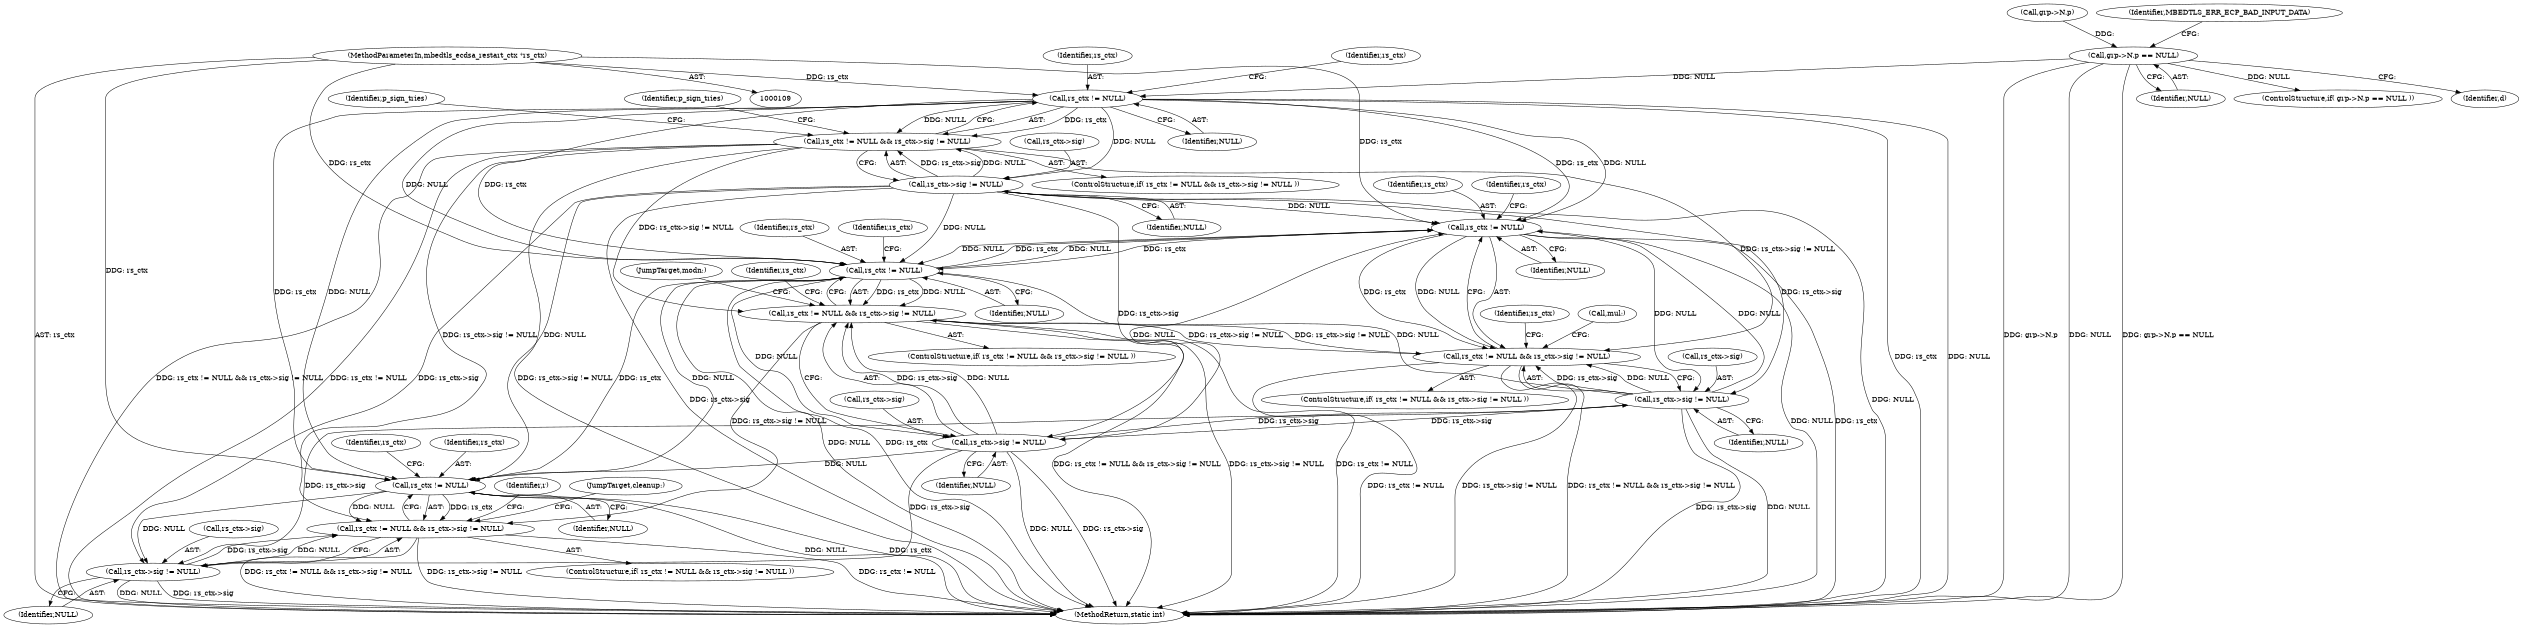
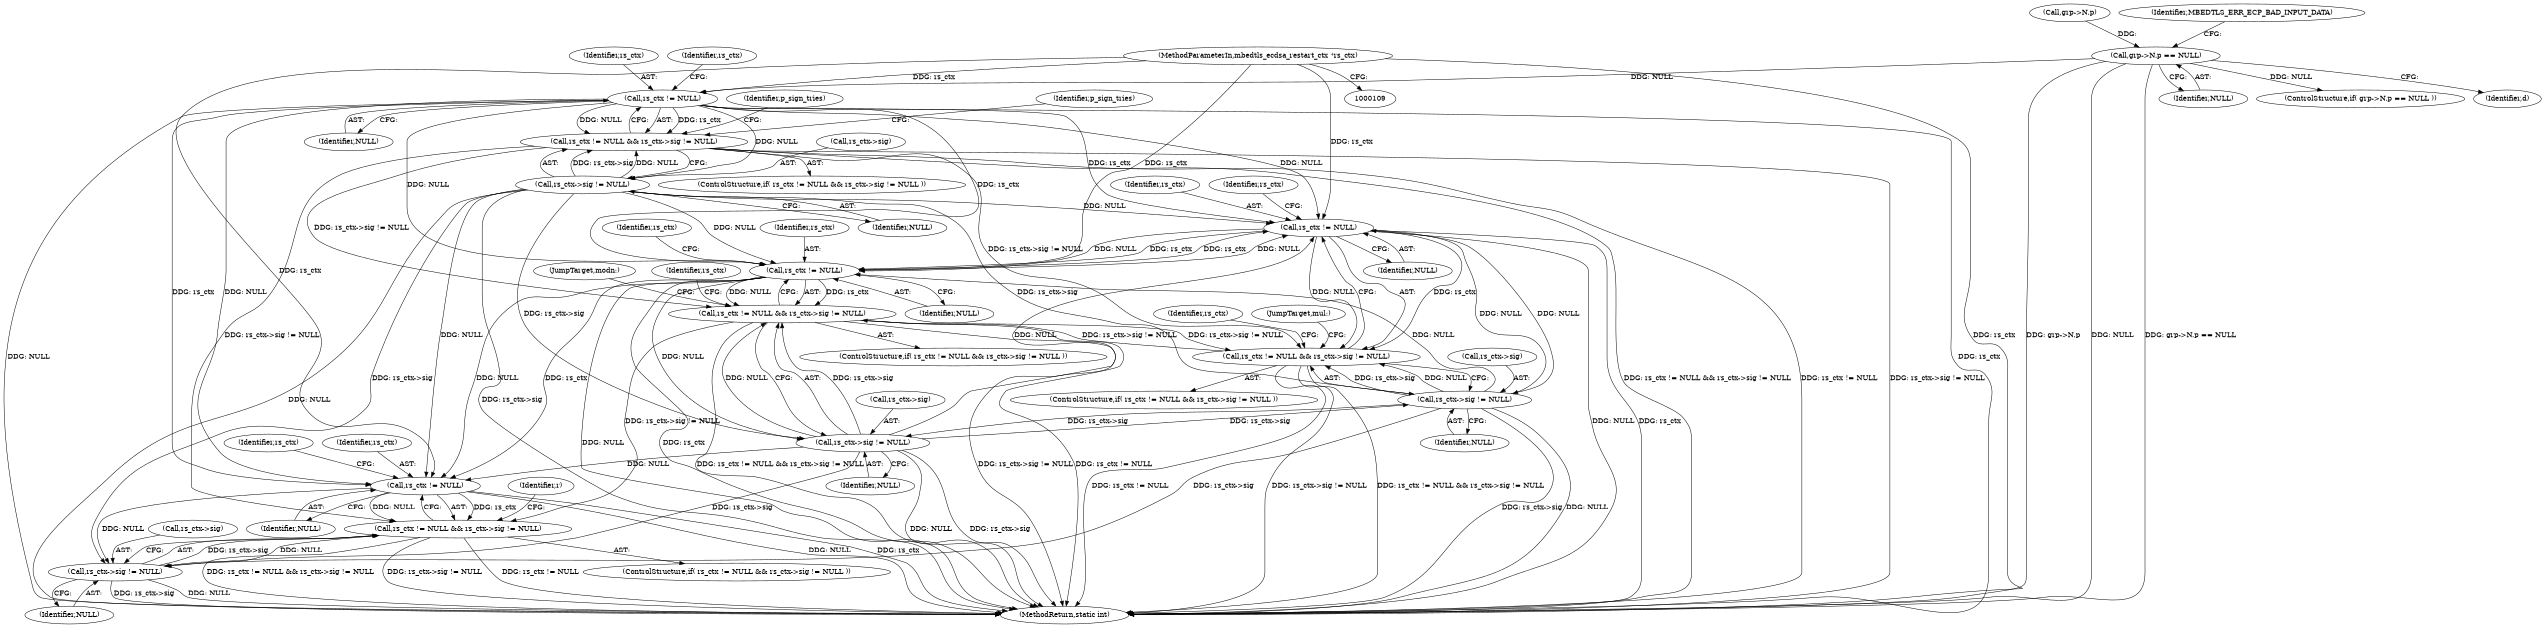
edge "(MethodParameterIn,mbedtls_ecdsa_restart_ctx *rs_ctx)" -> "1000109": label "AST: " -> "CFG: "
node "(Call,mul:)": label "(Call,mul:)" -> "(JumpTarget,mul:)"
edge "(MethodParameterIn,mbedtls_ecdsa_restart_ctx *rs_ctx)" -> "(MethodReturn,static int)": label "AST: rs_ctx" -> "DDG: rs_ctx"
node "(JumpTarget,cleanup:)": removed
